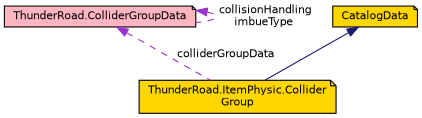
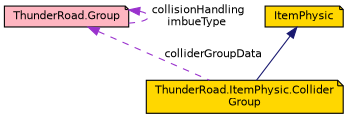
node "ThunderRoad.ColliderGroupData": label "ThunderRoad.ColliderGroupData" -> "ThunderRoad.Group"
node "CatalogData": label "CatalogData" -> "ItemPhysic"
